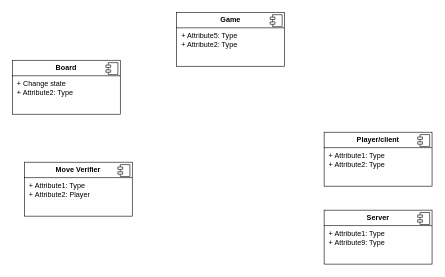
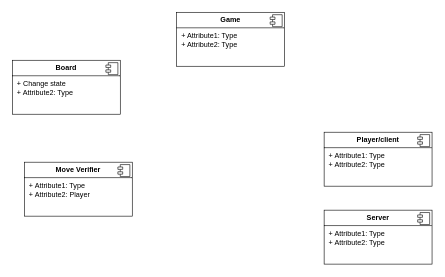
node "Game + Attribute5: Type + Attribute2: Type": label "Game + Attribute5: Type + Attribute2: Type" -> "Game + Attribute1: Type + Attribute2: Type"
node "Server + Attribute1: Type + Attribute9: Type": label "Server + Attribute1: Type + Attribute9: Type" -> "Server + Attribute1: Type + Attribute2: Type"
